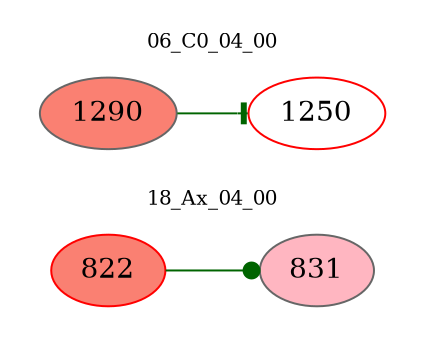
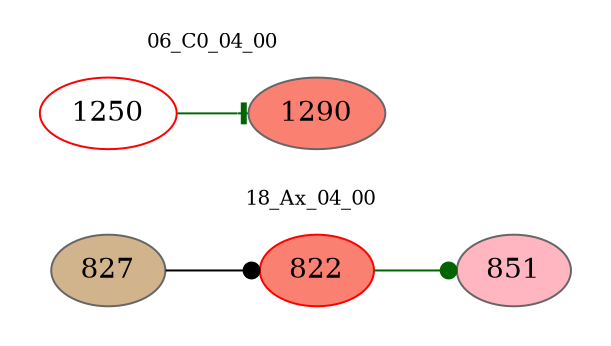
edge "1290" -> "1250": reversed
node "827": added
node "831": label "831" -> "851"
